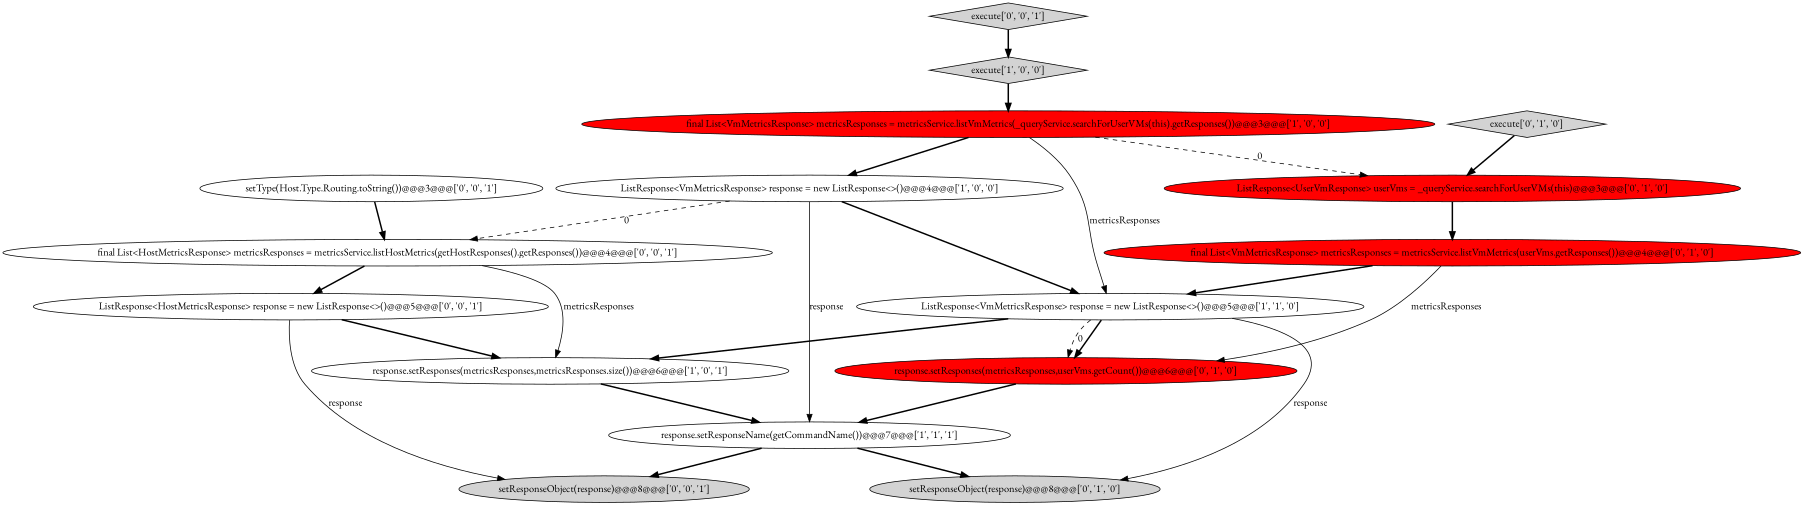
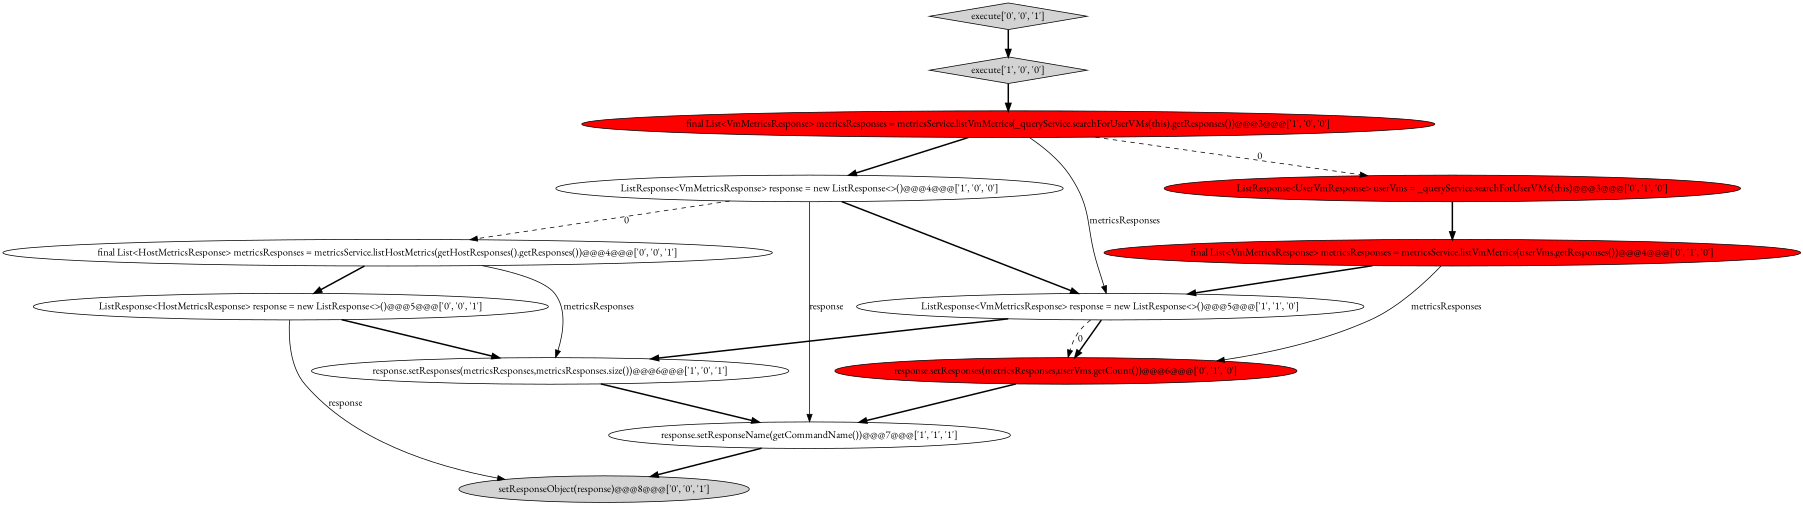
node "execute['0', '1', '0']": removed
node "setType(Host.Type.Routing.toString())@@@3@@@['0', '0', '1']": removed
node "setResponseObject(response)@@@8@@@['0', '1', '0']": removed
